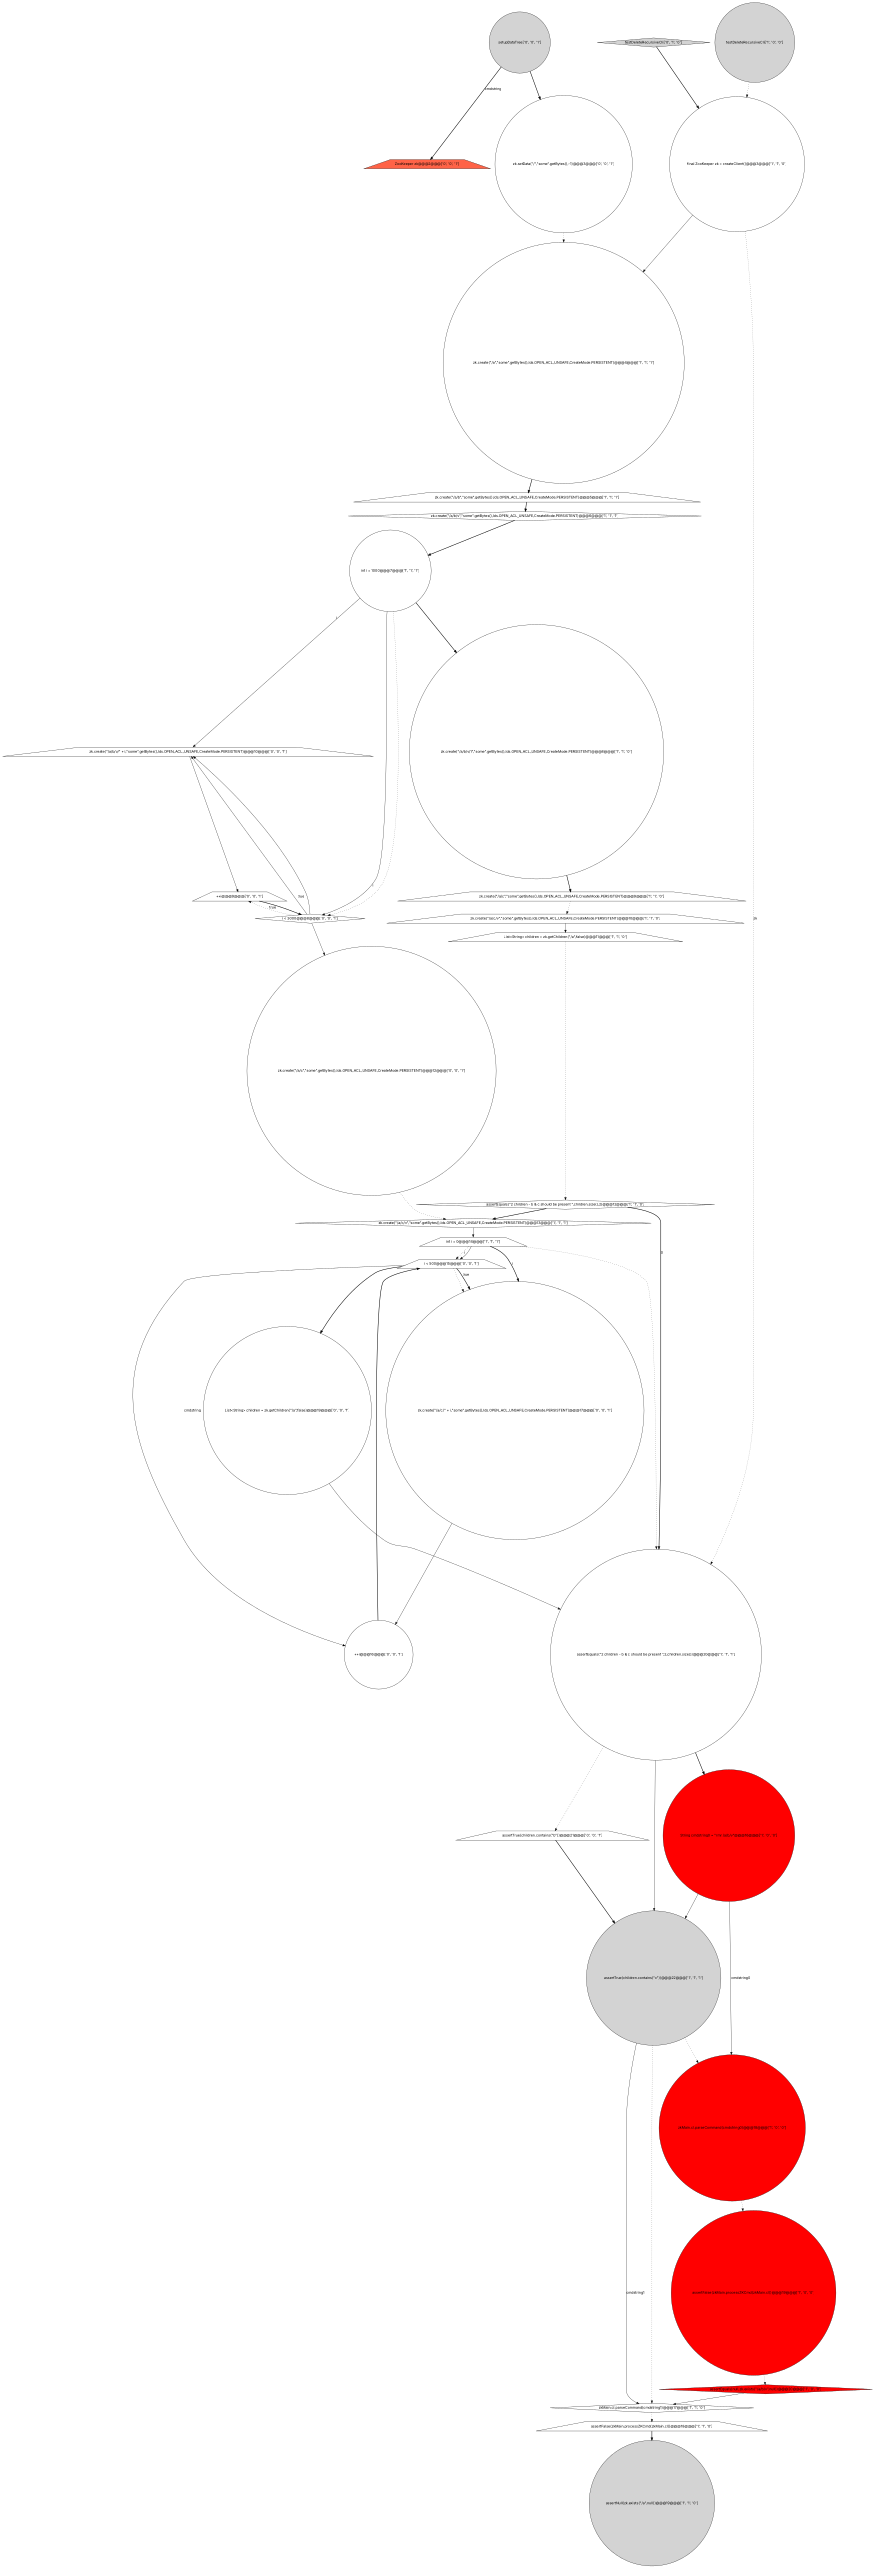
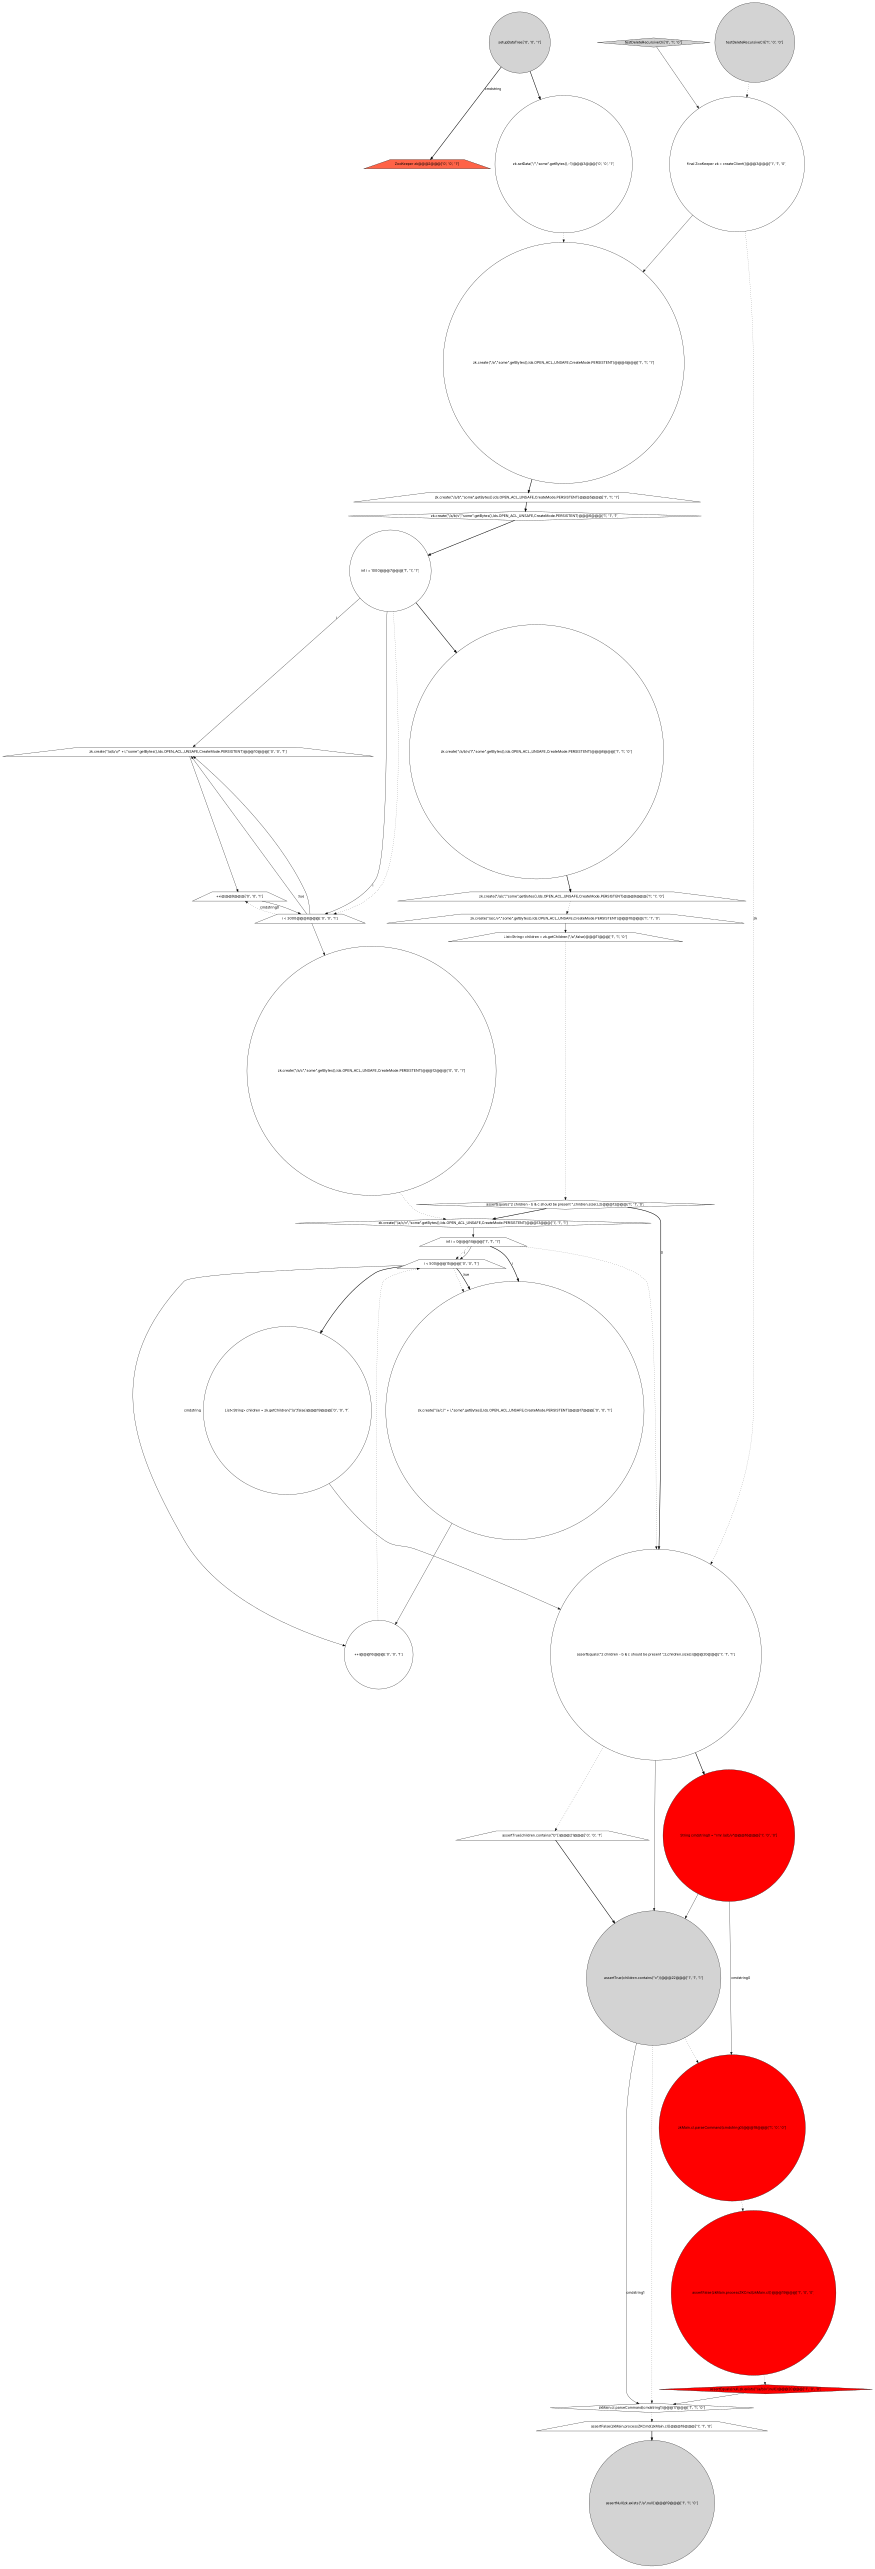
edge "testDeleteRecursiveCli['0', '1', '0']" -> "final ZooKeeper zk = createClient()@@@3@@@['1', '1', '0']": style bold -> solid
edge "++i@@@9@@@['0', '0', '1']" -> "i < 3000@@@8@@@['0', '0', '1']": style bold -> solid
edge "i < 3000@@@8@@@['0', '0', '1']" -> "++i@@@9@@@['0', '0', '1']": label "true" -> "cmdstring0"
node "i < 3000@@@8@@@['0', '0', '1']": shape diamond -> trapezium
edge "++i@@@16@@@['0', '0', '1']" -> "i < 500@@@15@@@['0', '0', '1']": style bold -> dotted
